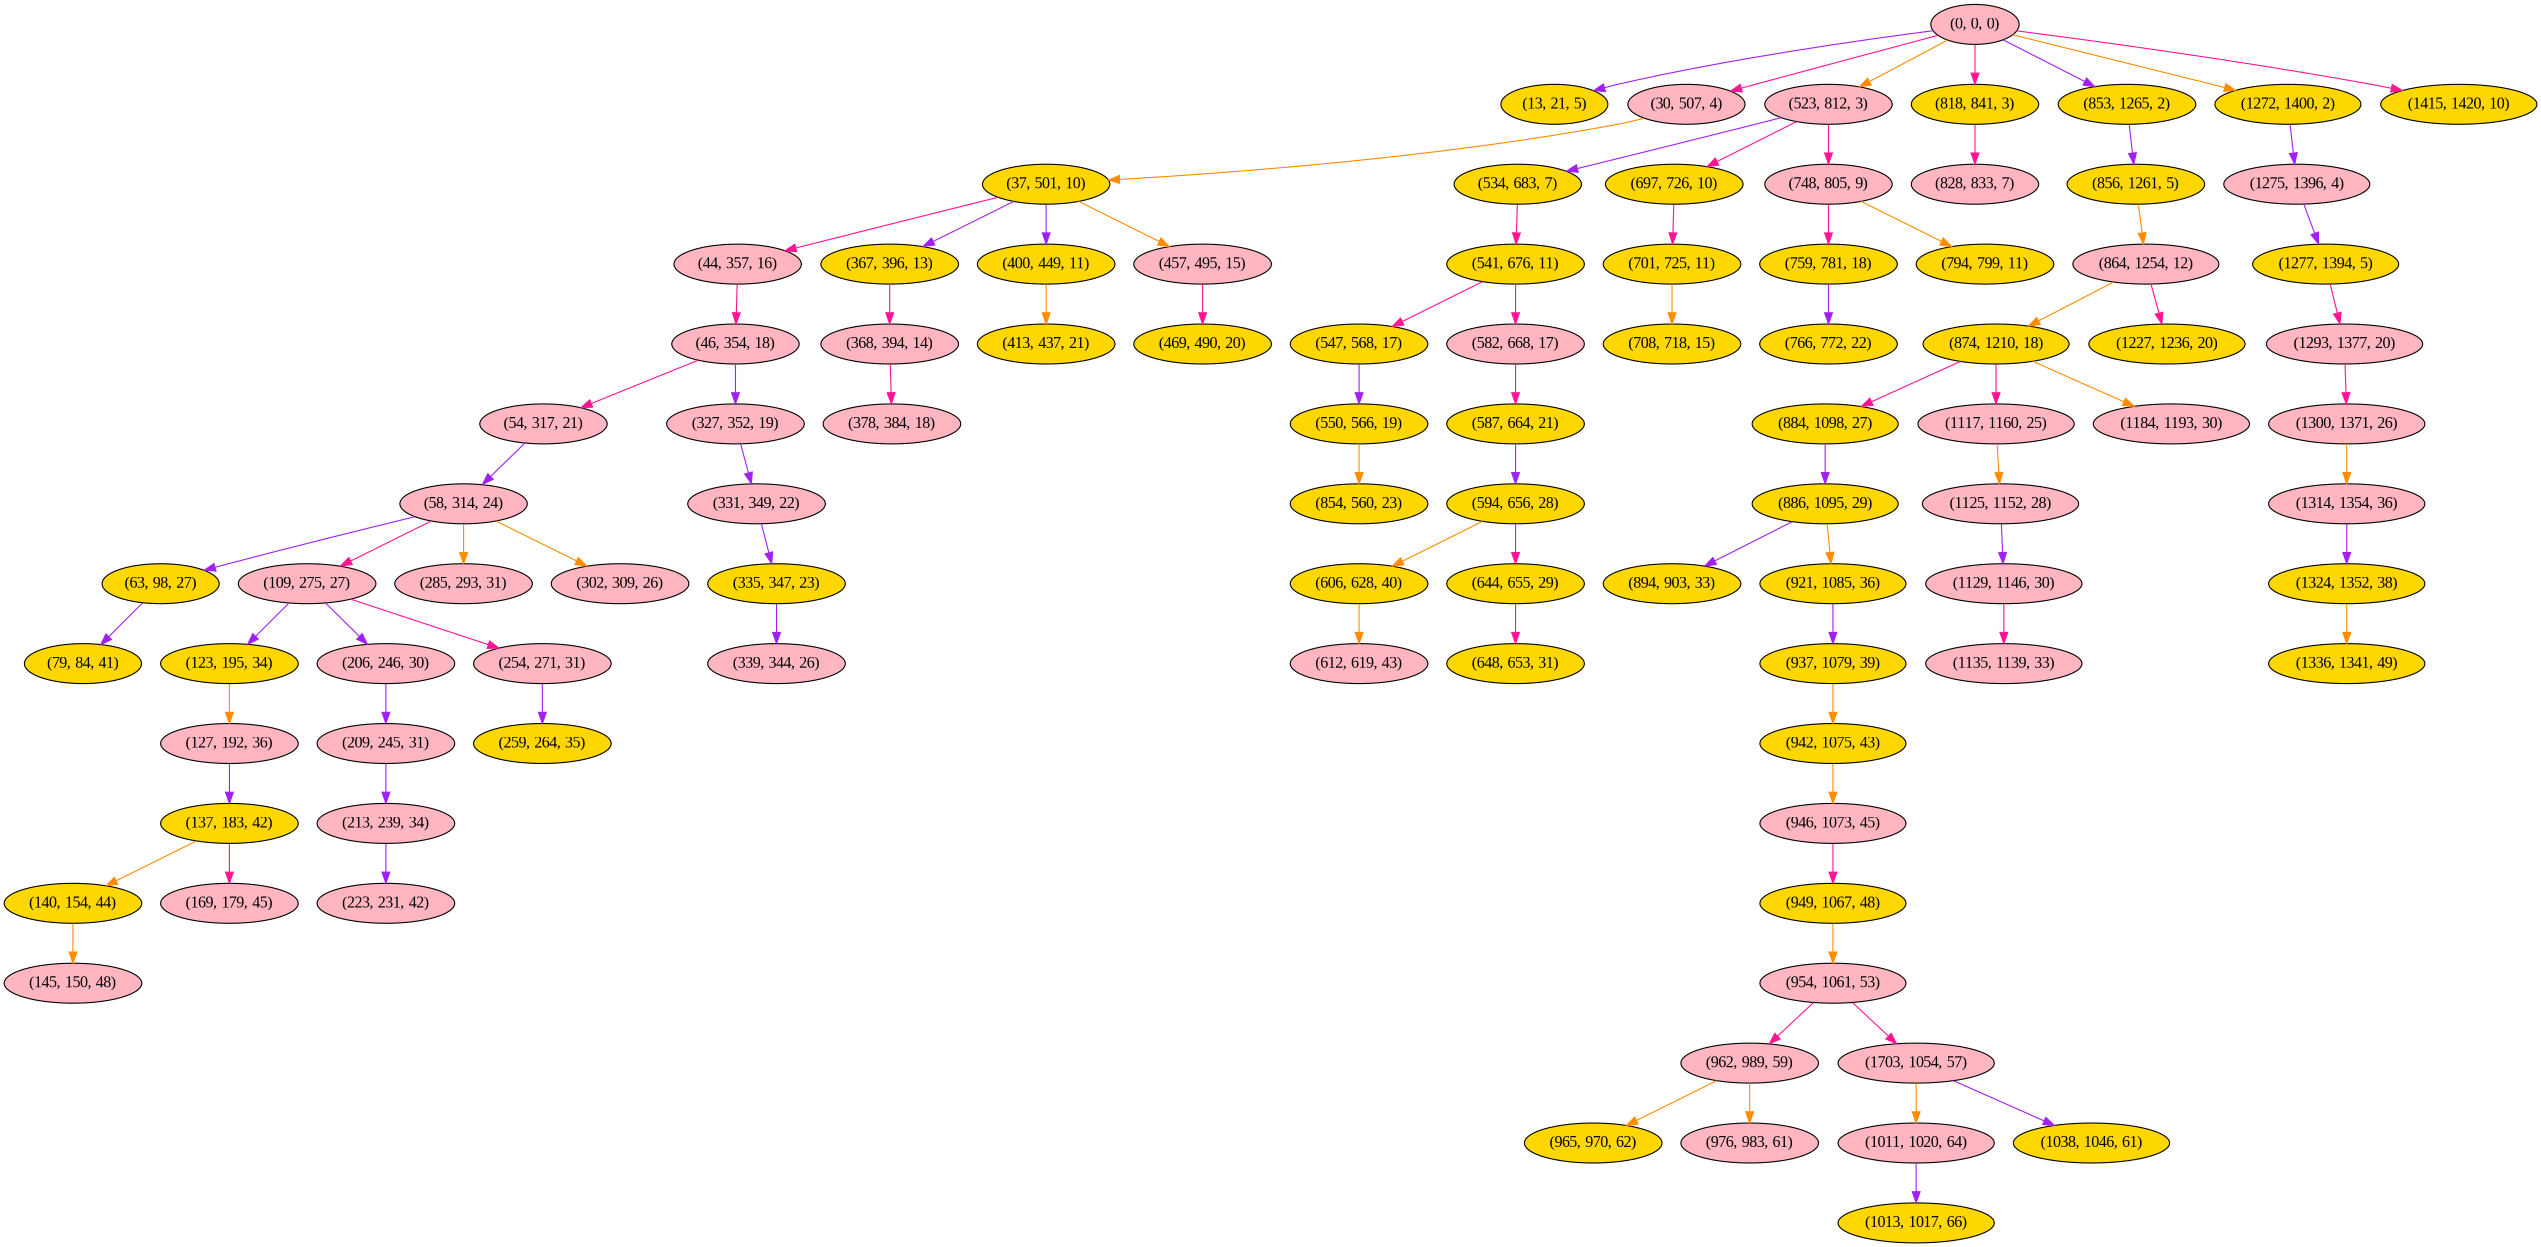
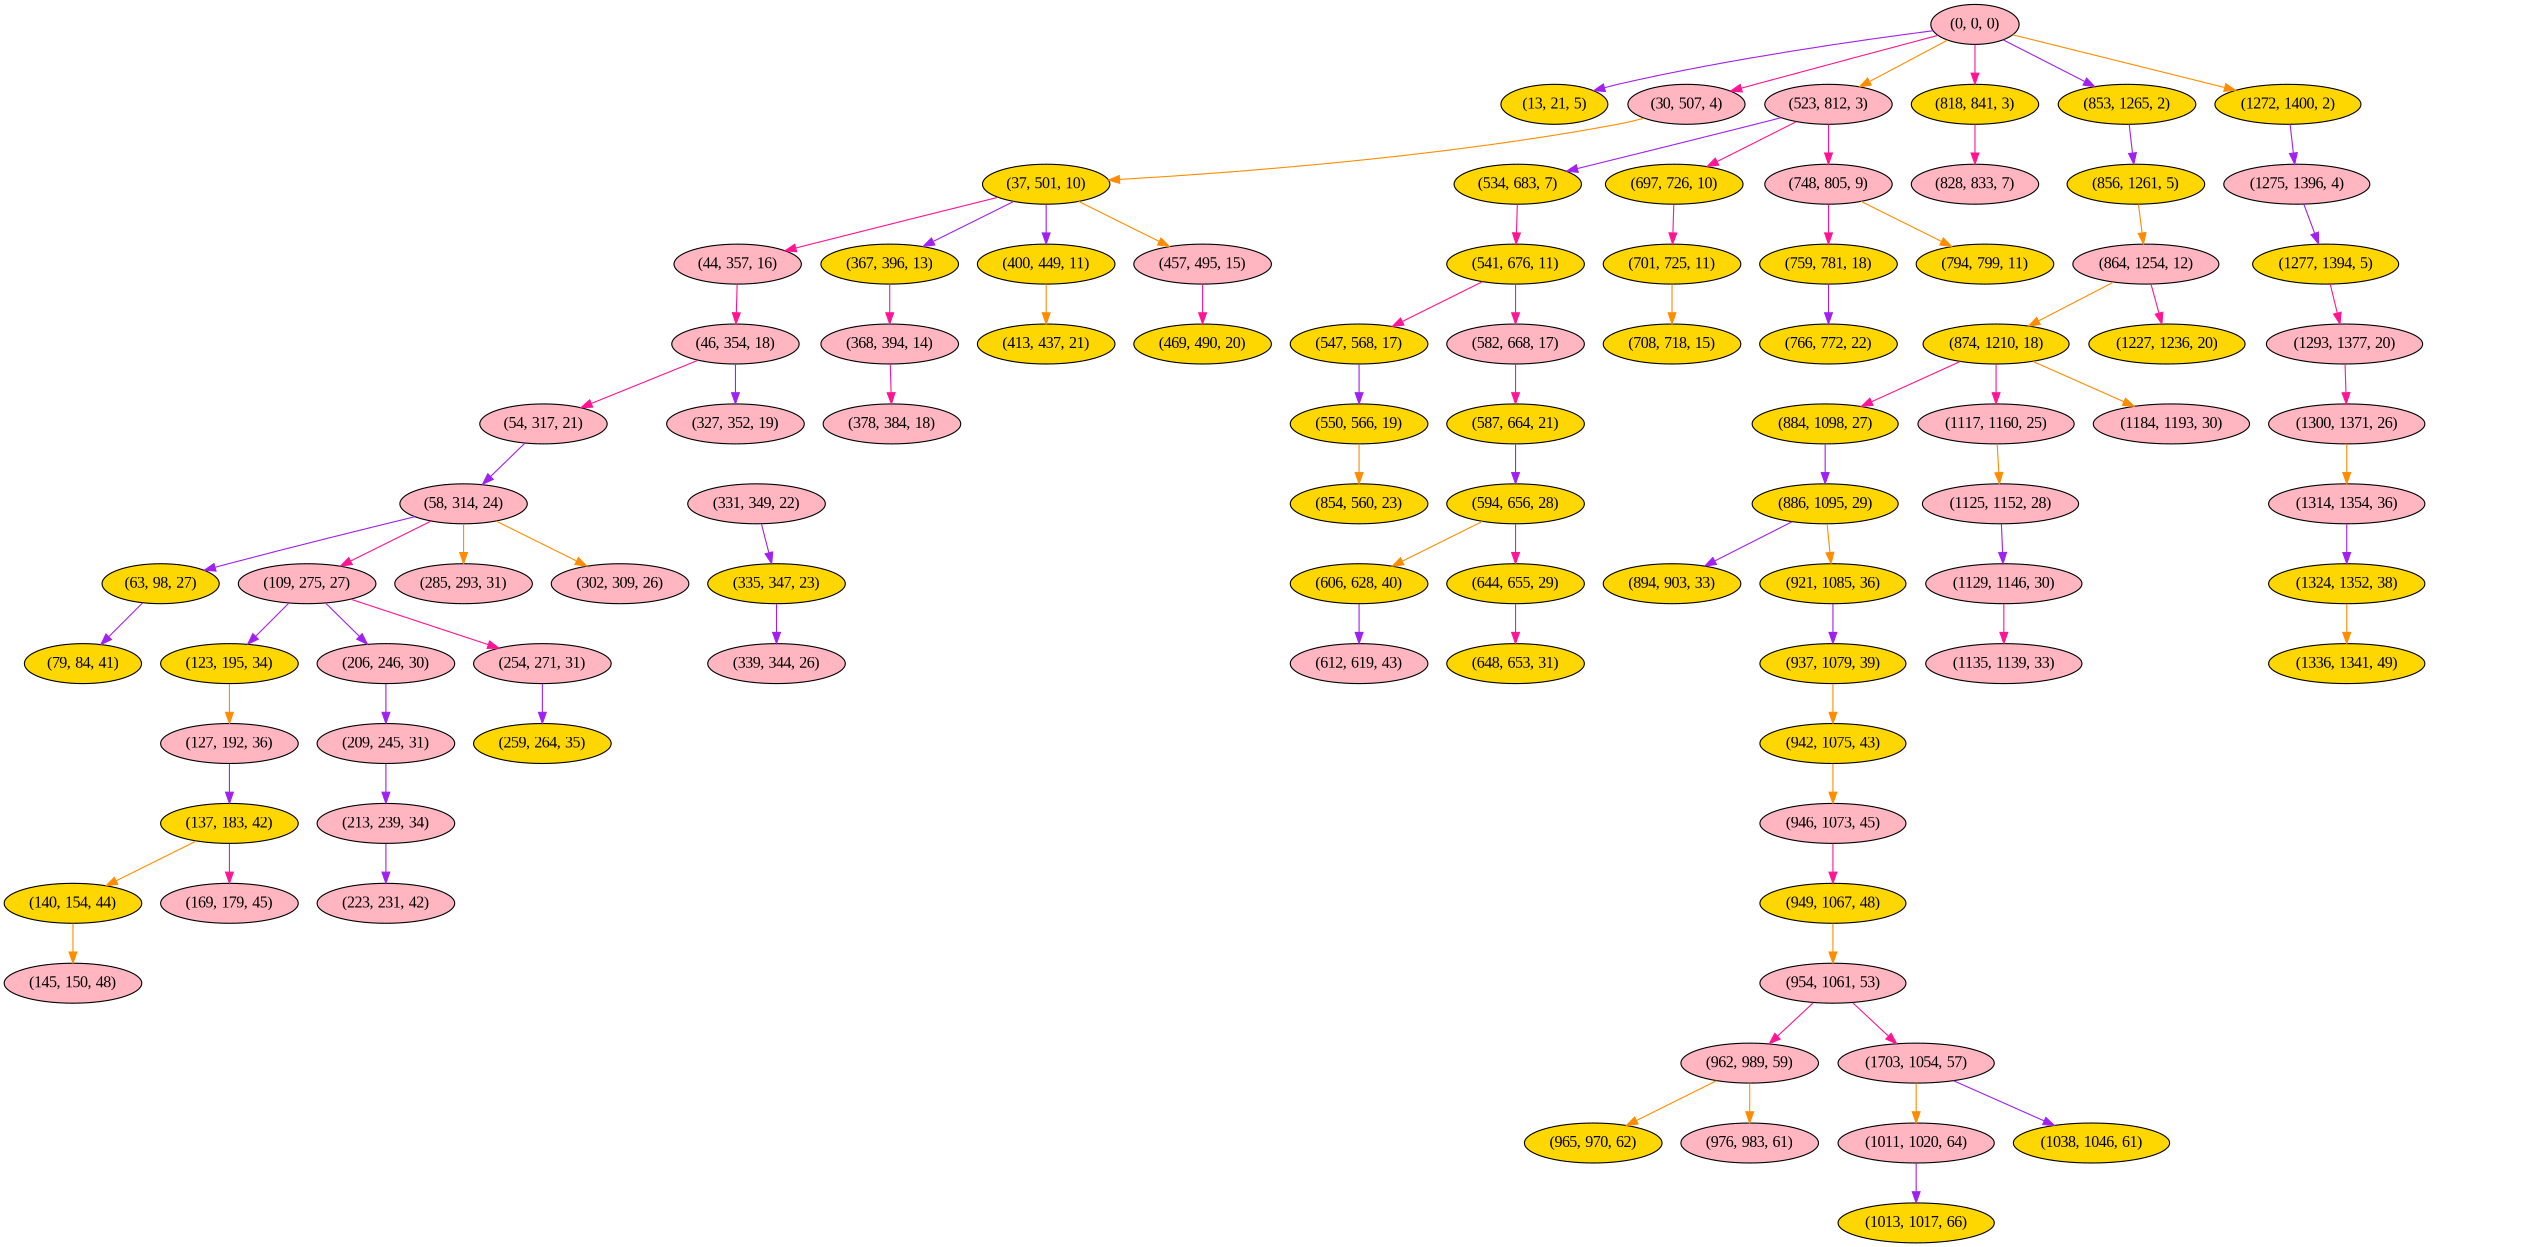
node "(1415, 1420, 10)": removed
edge "(327, 352, 19)" -> "(331, 349, 22)": removed
edge "(606, 628, 40)" -> "(612, 619, 43)": color darkorange -> purple
